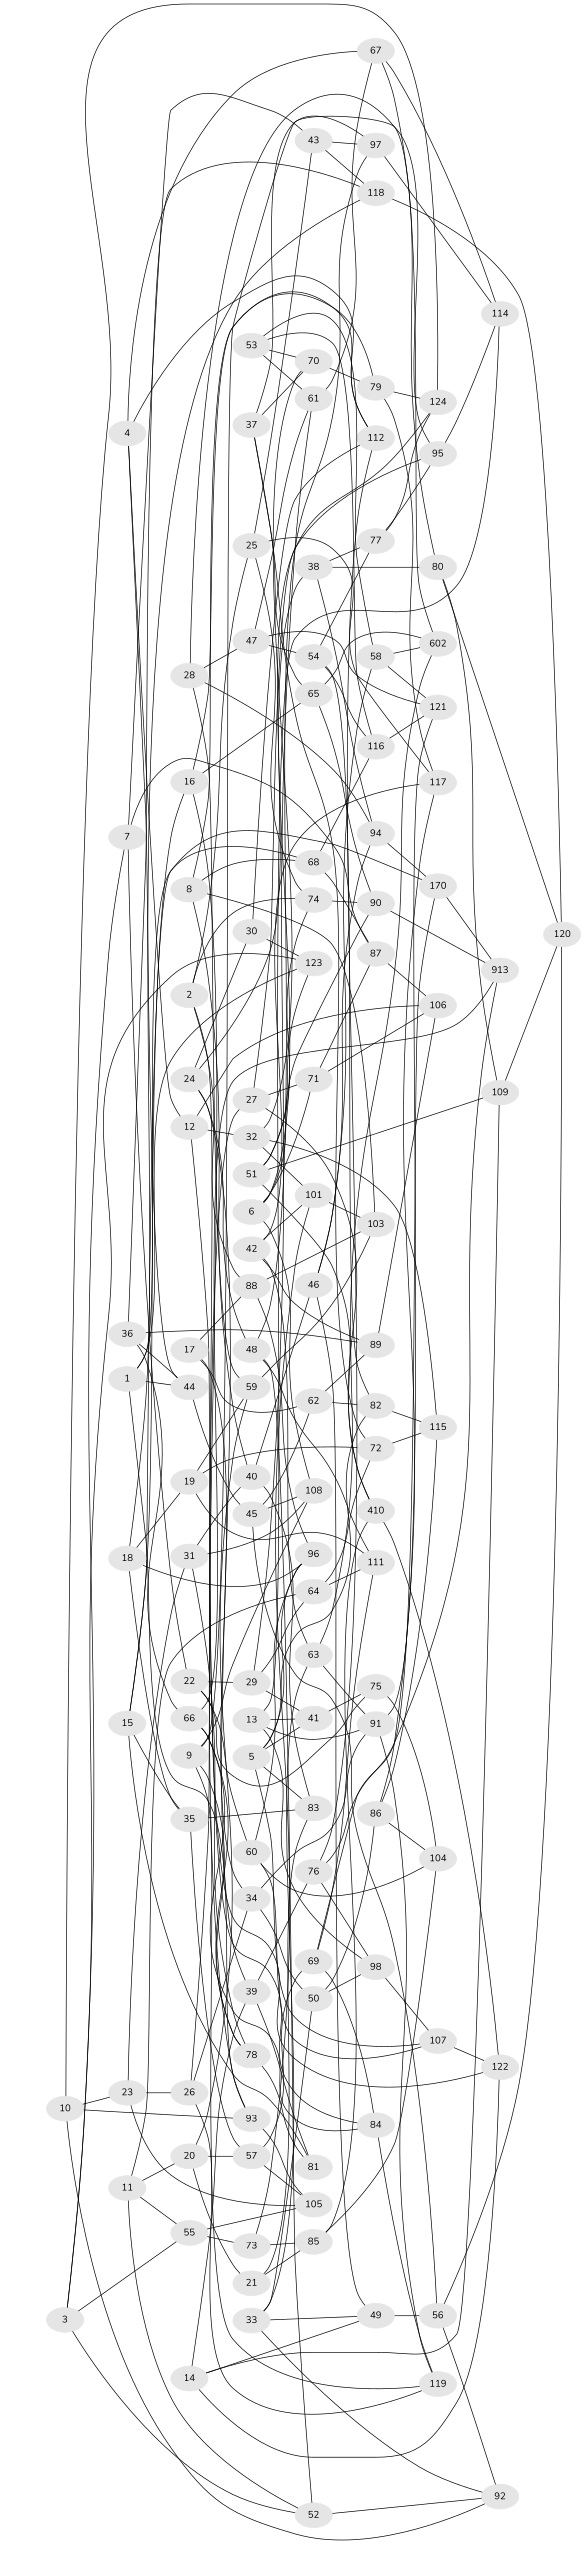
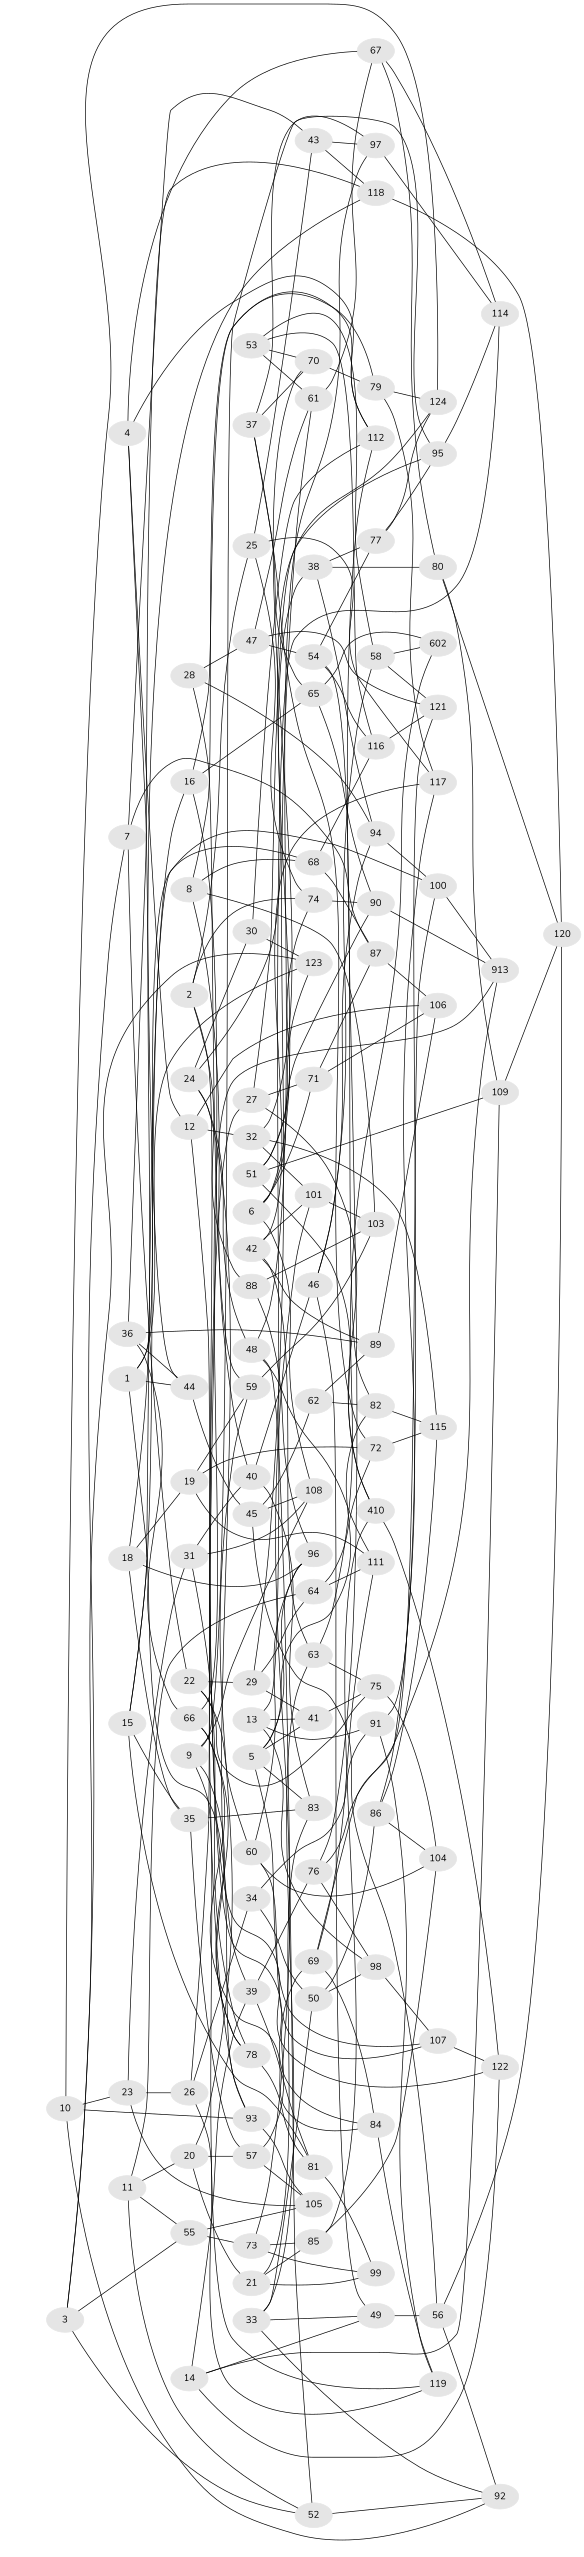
edge "602" -- "28": removed
node "170": label "170" -> "100"
node "17": removed
edge "63" -- "91": now "63" -- "75"
node "99": added
